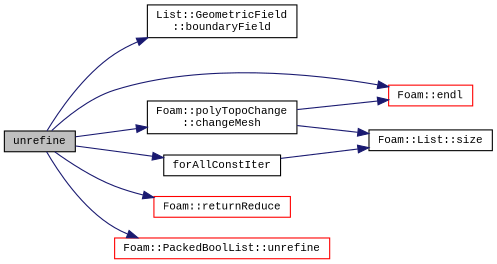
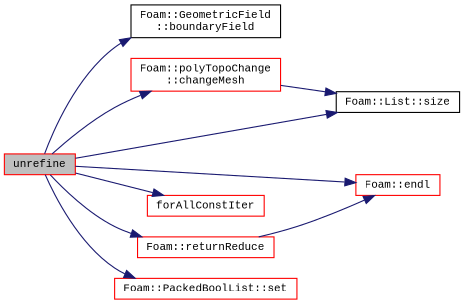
node "List::GeometricField ::boundaryField": label "List::GeometricField ::boundaryField" -> "Foam::GeometricField ::boundaryField"
edge "Foam::polyTopoChange ::changeMesh" -> "Foam::endl": now "Foam::returnReduce" -> "Foam::endl"
node "Foam::polyTopoChange ::changeMesh": color black -> red
node "unrefine": color black -> red
edge "forAllConstIter" -> "Foam::List::size": now "unrefine" -> "Foam::List::size"
node "forAllConstIter": color black -> red
node "Foam::PackedBoolList::unrefine": label "Foam::PackedBoolList::unrefine" -> "Foam::PackedBoolList::set"
